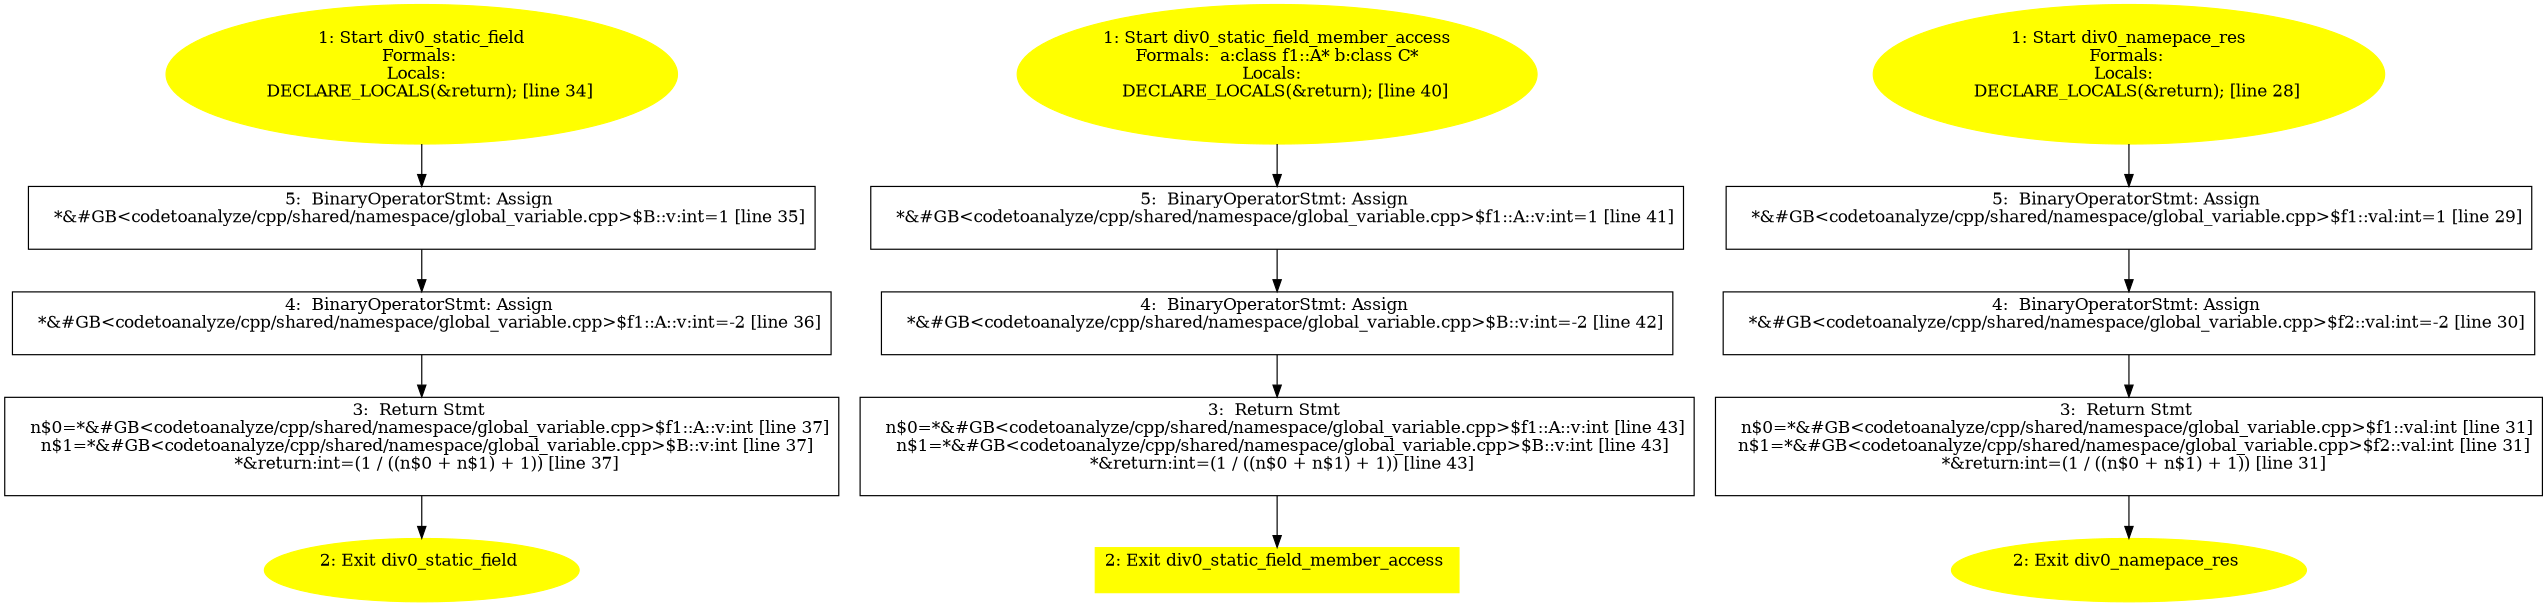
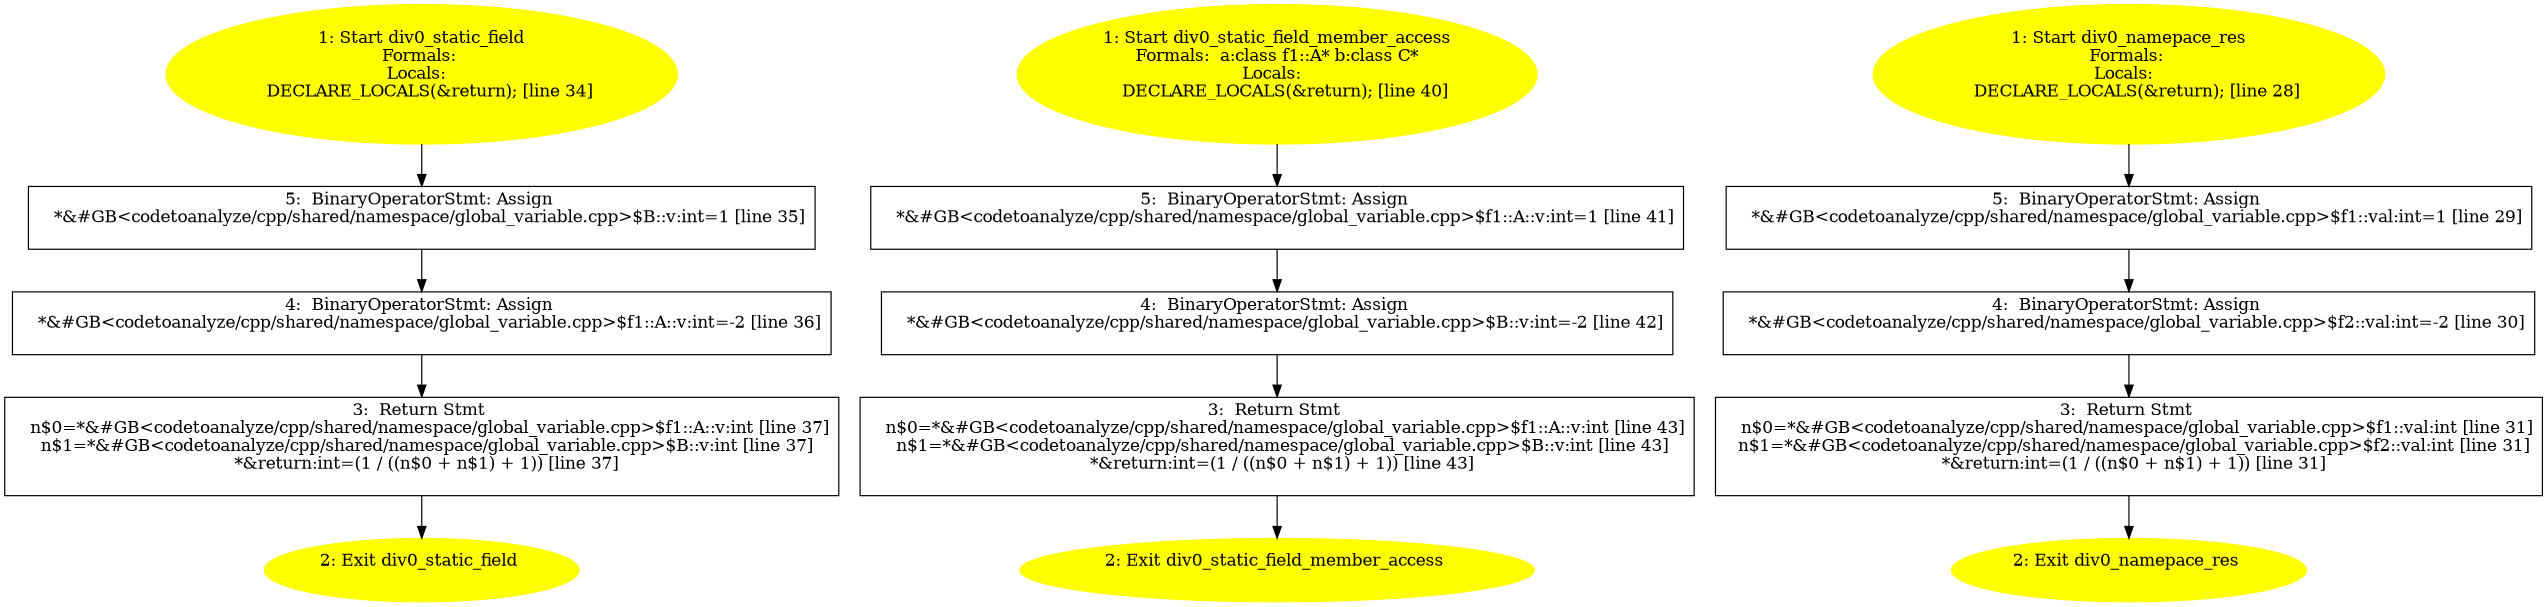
node "2: Exit div0_static_field_member_access": shape box -> ellipse
